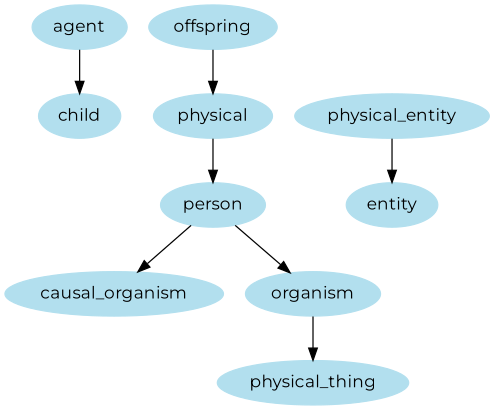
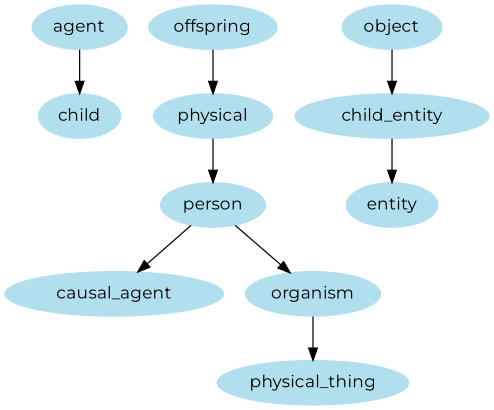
node "object": added
node "physical_entity": label "physical_entity" -> "child_entity"
node "causal_organism": label "causal_organism" -> "causal_agent"
